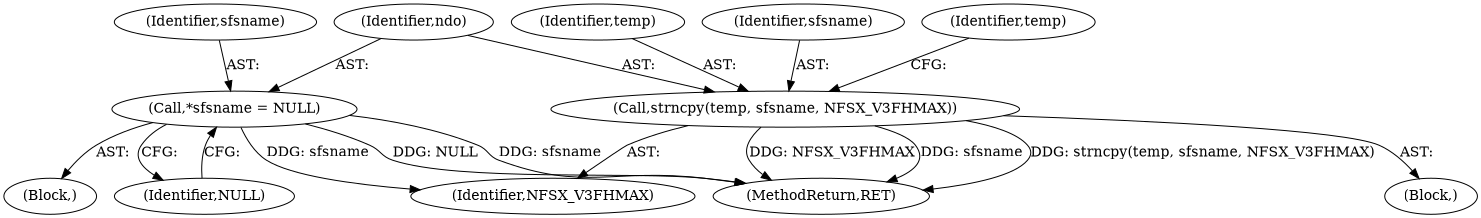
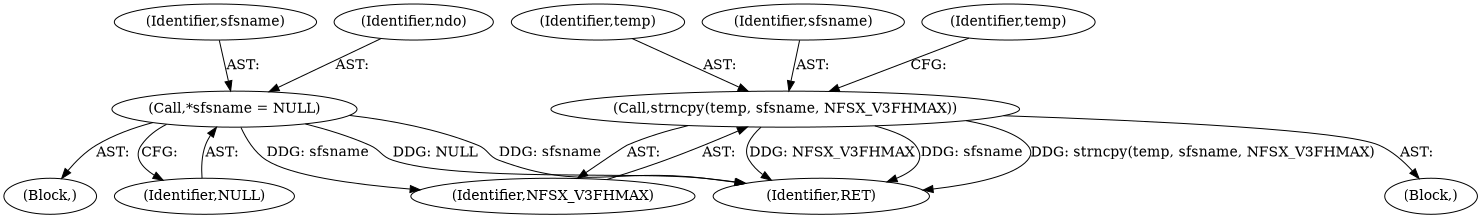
edge "(Identifier,ndo)" -> "(Call,strncpy(temp, sfsname, NFSX_V3FHMAX))": now "(Identifier,NFSX_V3FHMAX)" -> "(Call,strncpy(temp, sfsname, NFSX_V3FHMAX))"
edge "(Identifier,NULL)" -> "(Call,*sfsname = NULL)": label "CFG: " -> "AST: "
node "(MethodReturn,RET)": label "(MethodReturn,RET)" -> "(Identifier,RET)"
